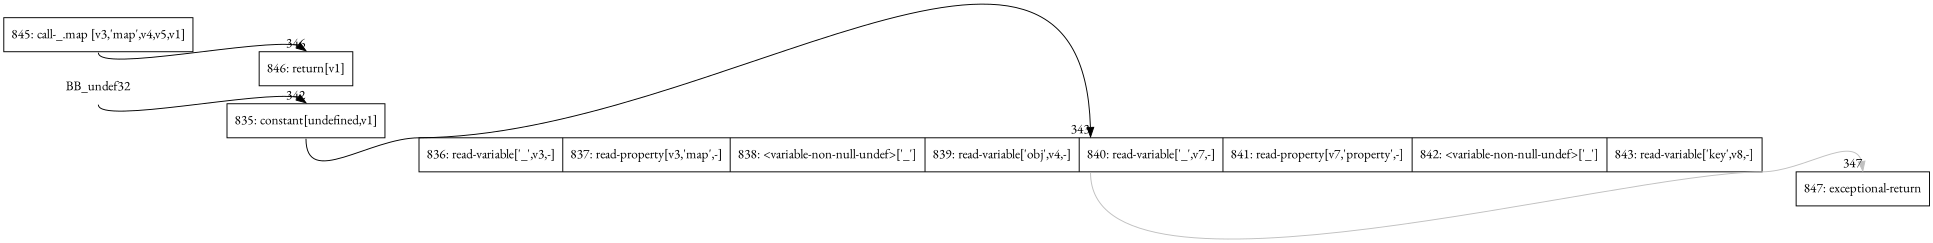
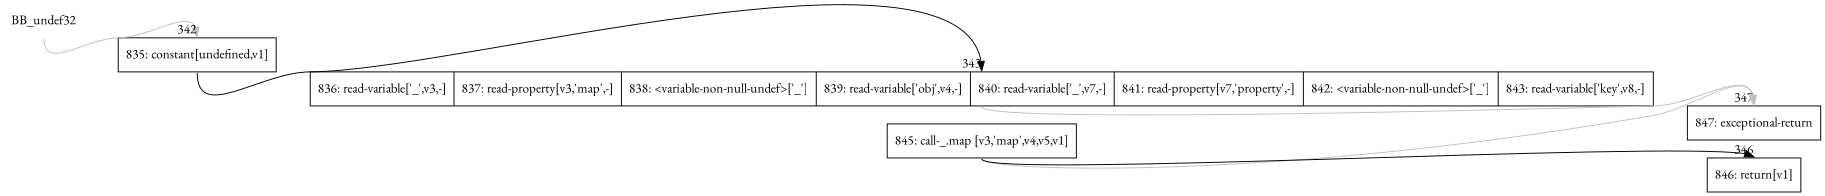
edge "BB_undef32" -> "835: constant[undefined,v1]": color black -> gray
edge "845: call-_.map [v3,'map',v4,v5,v1]" -> "847: exceptional-return": added
